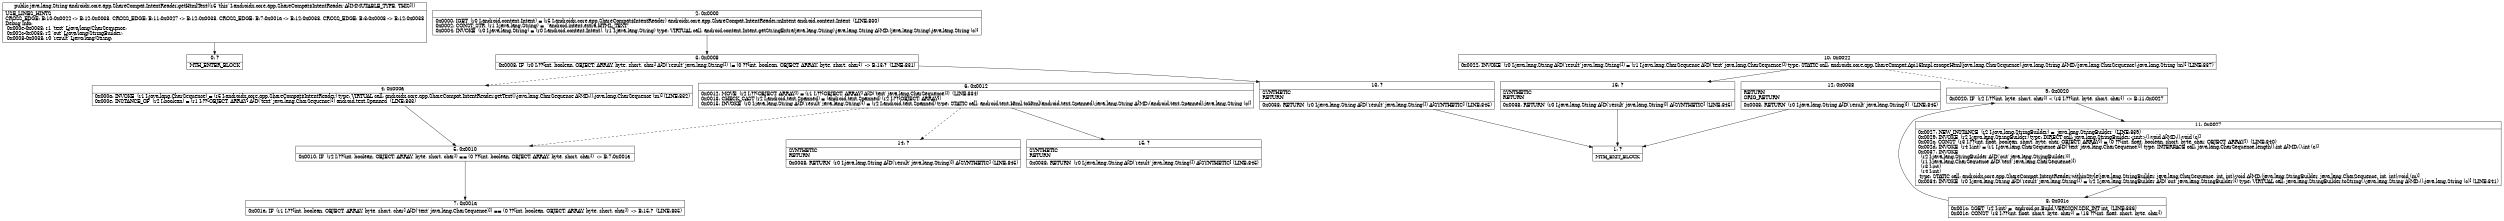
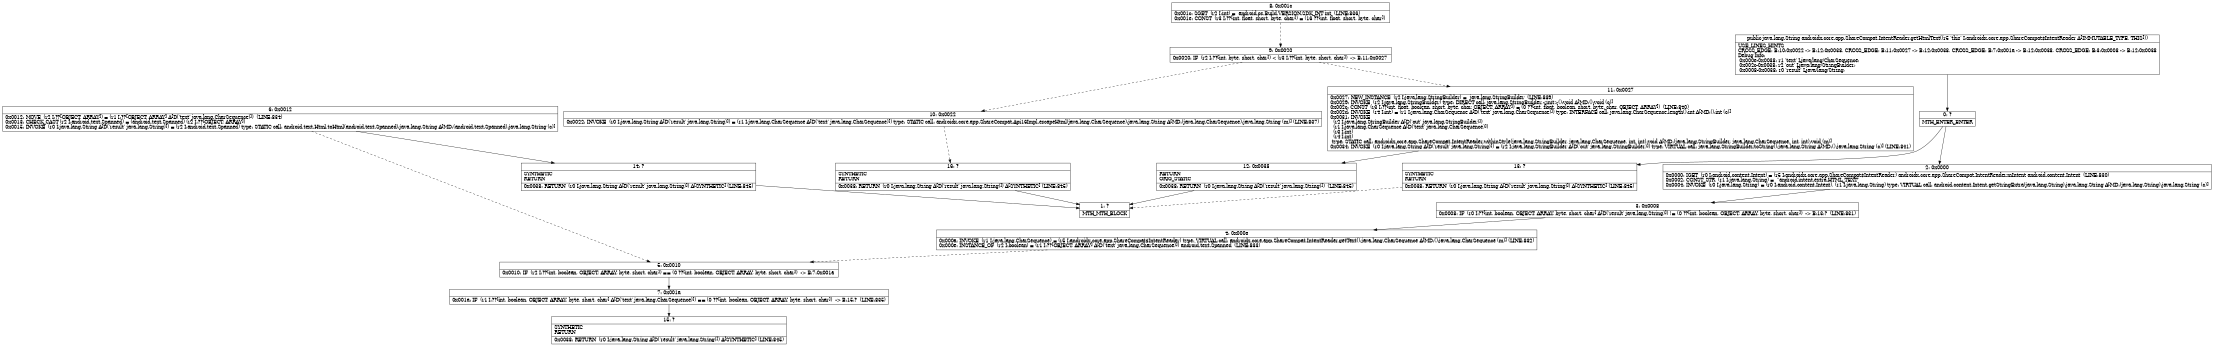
node "0: ?": text "MTH_ENTER_BLOCK" -> "MTH_ENTER_ENTER"
edge "3: 0x0008" -> "13: ?": now "0: ?" -> "13: ?"
edge "10: 0x0022" -> "16: ?": style solid -> dashed
edge "3: 0x0008" -> "4: 0x000a": style dashed -> solid
edge "10: 0x0022" -> "9: 0x0020": reversed
node "12: 0x0038": text "ORIG_RETURN" -> "ORIG_STATIC"
edge "9: 0x0020" -> "11: 0x0027": style solid -> dashed
edge "6: 0x0012" -> "14: ?": style dashed -> solid
edge "6: 0x0012" -> "15: ?": now "7: 0x001a" -> "15: ?"
edge "4: 0x000a" -> "5: 0x0010": style solid -> dashed
edge "13: ?" -> "1: ?": style solid -> dashed
edge "8: 0x001c" -> "9: 0x0020": style solid -> dashed
edge "0: ?" -> "2: 0x0000": added
node "11: 0x0027": text "0x0037: INVOKE" -> "0x0031: INVOKE"
node "1: ?": text "MTH_EXIT_BLOCK" -> "MTH_MTH_BLOCK"
edge "11: 0x0027" -> "8: 0x001c": now "11: 0x0027" -> "12: 0x0038"
edge "14: ?" -> "1: ?": added
